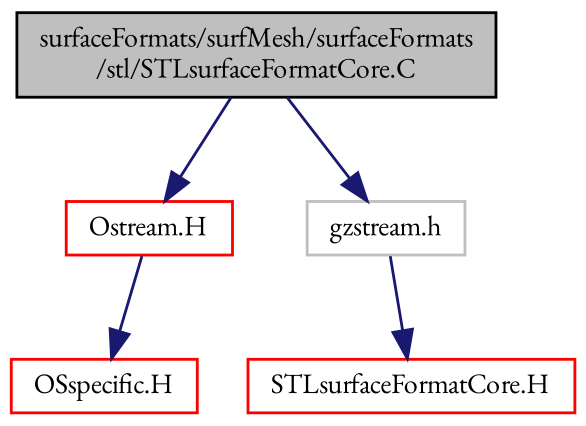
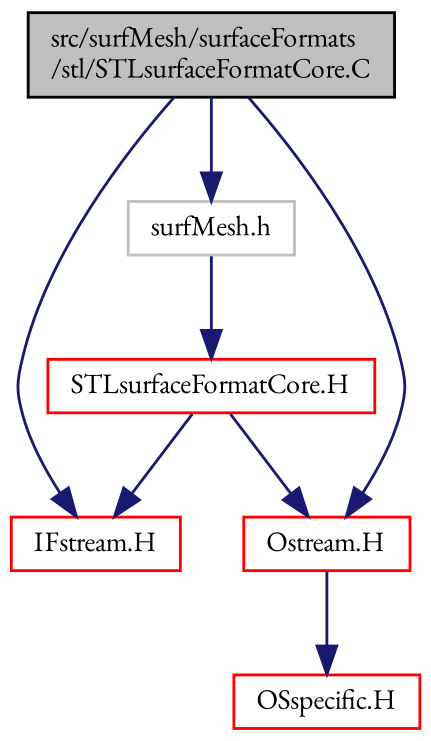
node "surfaceFormats/surfMesh/surfaceFormats /stl/STLsurfaceFormatCore.C": label "surfaceFormats/surfMesh/surfaceFormats /stl/STLsurfaceFormatCore.C" -> "src/surfMesh/surfaceFormats /stl/STLsurfaceFormatCore.C"
node "gzstream.h": label "gzstream.h" -> "surfMesh.h"
edge "STLsurfaceFormatCore.H" -> "Ostream.H": added
node "IFstream.H": added
